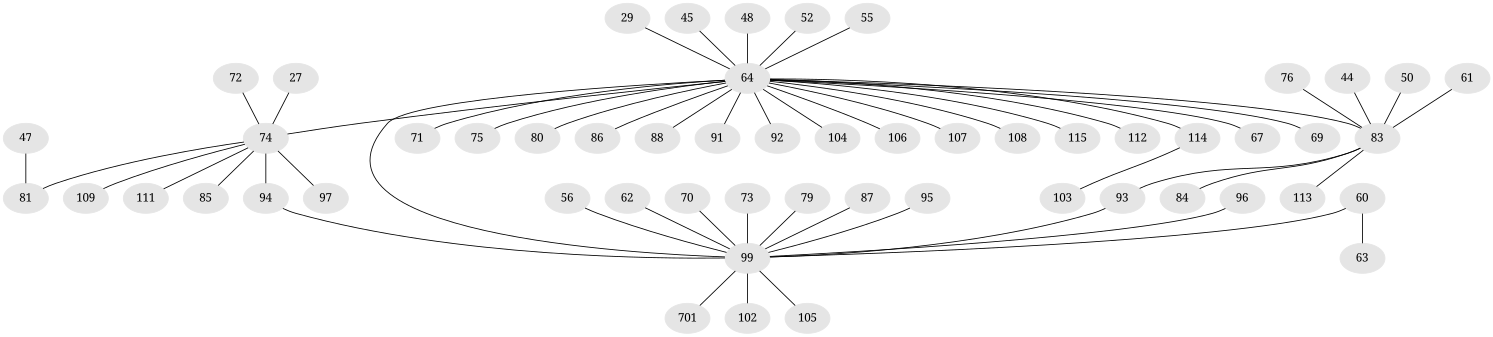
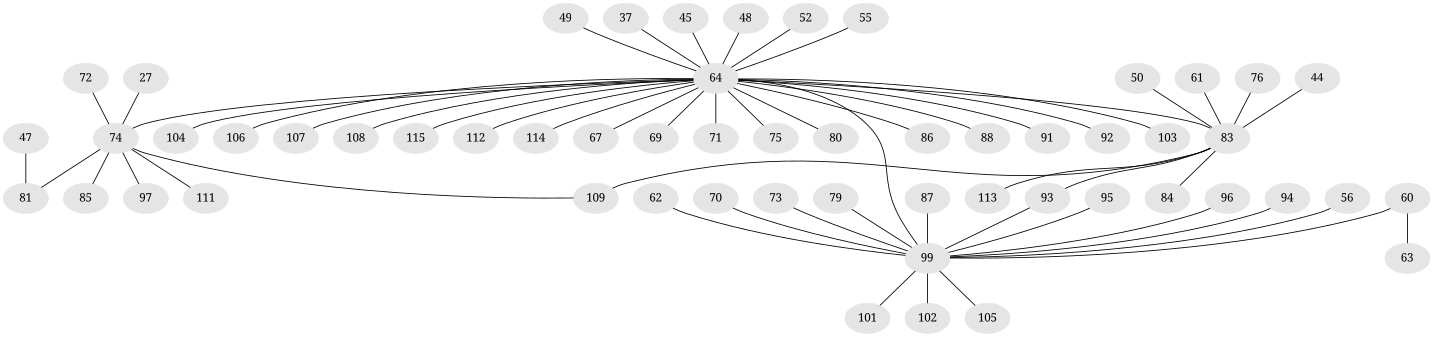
node "37": added
node "29": label "29" -> "49"
edge "74" -- "94": removed
edge "83" -- "109": added
edge "114" -- "103": now "64" -- "103"
node "701": label "701" -> "101"
